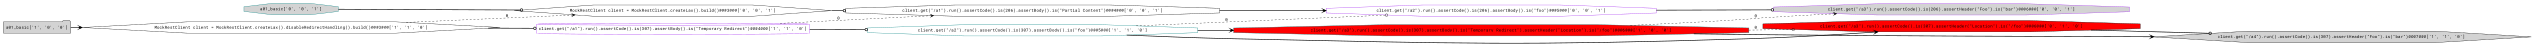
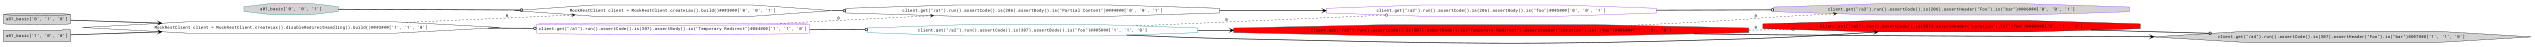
node "a01_basic['0', '1', '0']": added
